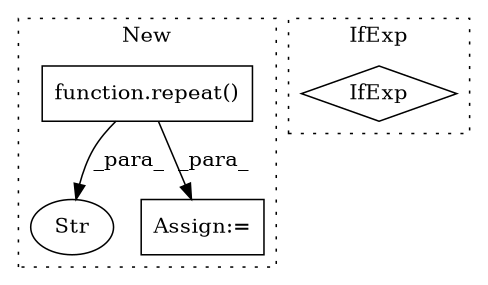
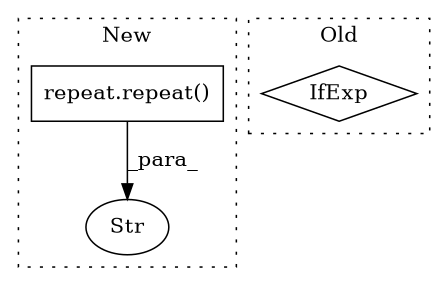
cluster "IfExp": label "IfExp" -> "Old"
node "function.repeat()": label "function.repeat()" -> "repeat.repeat()"
node "Assign:=": removed
